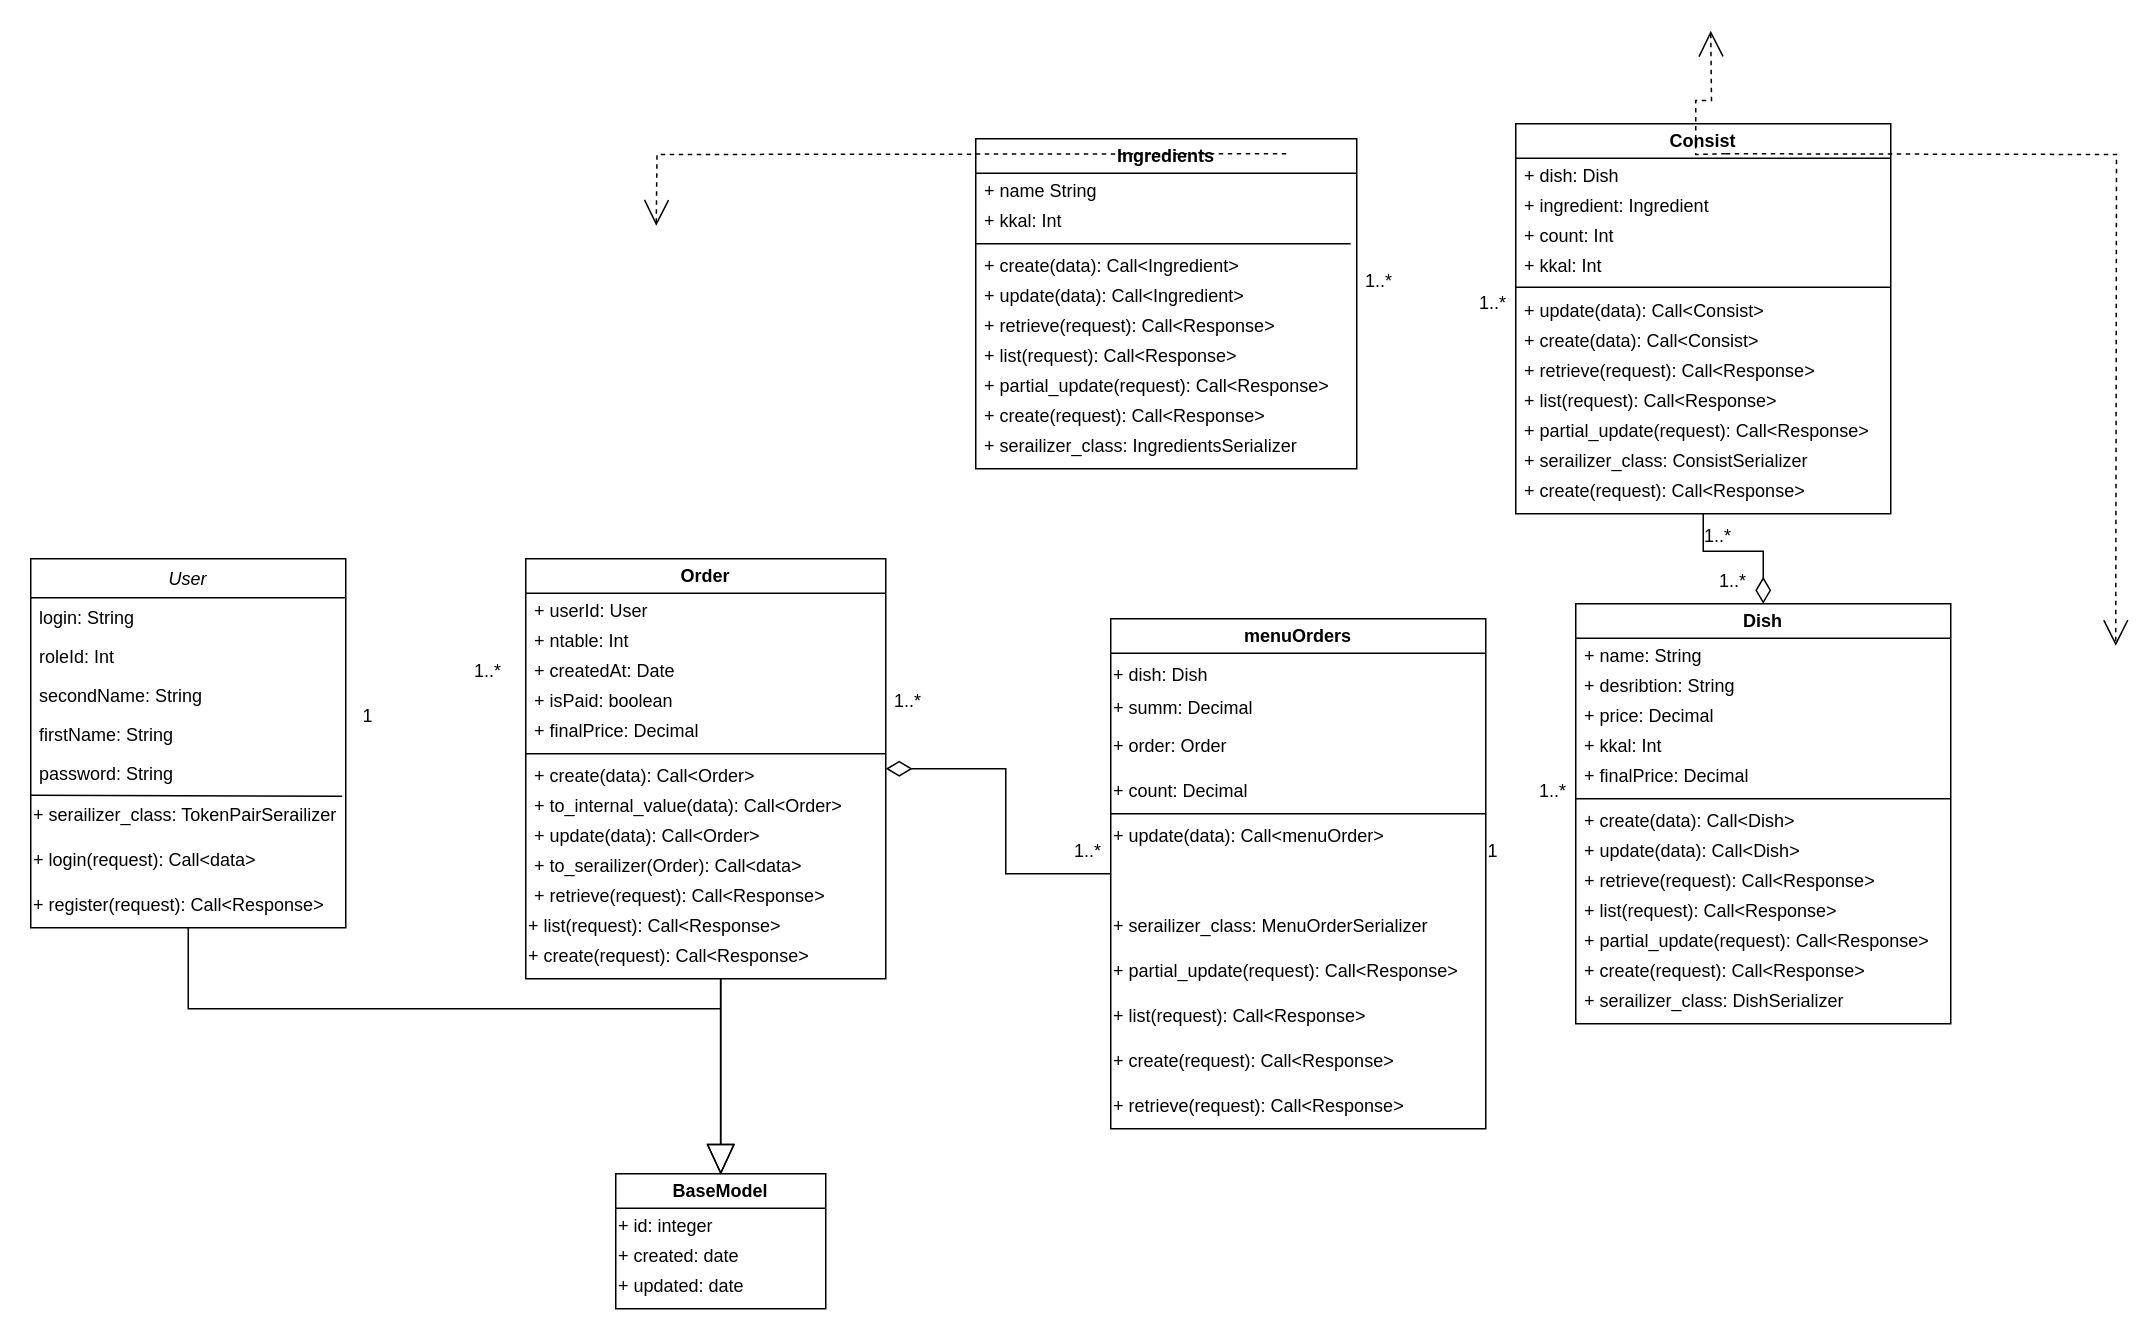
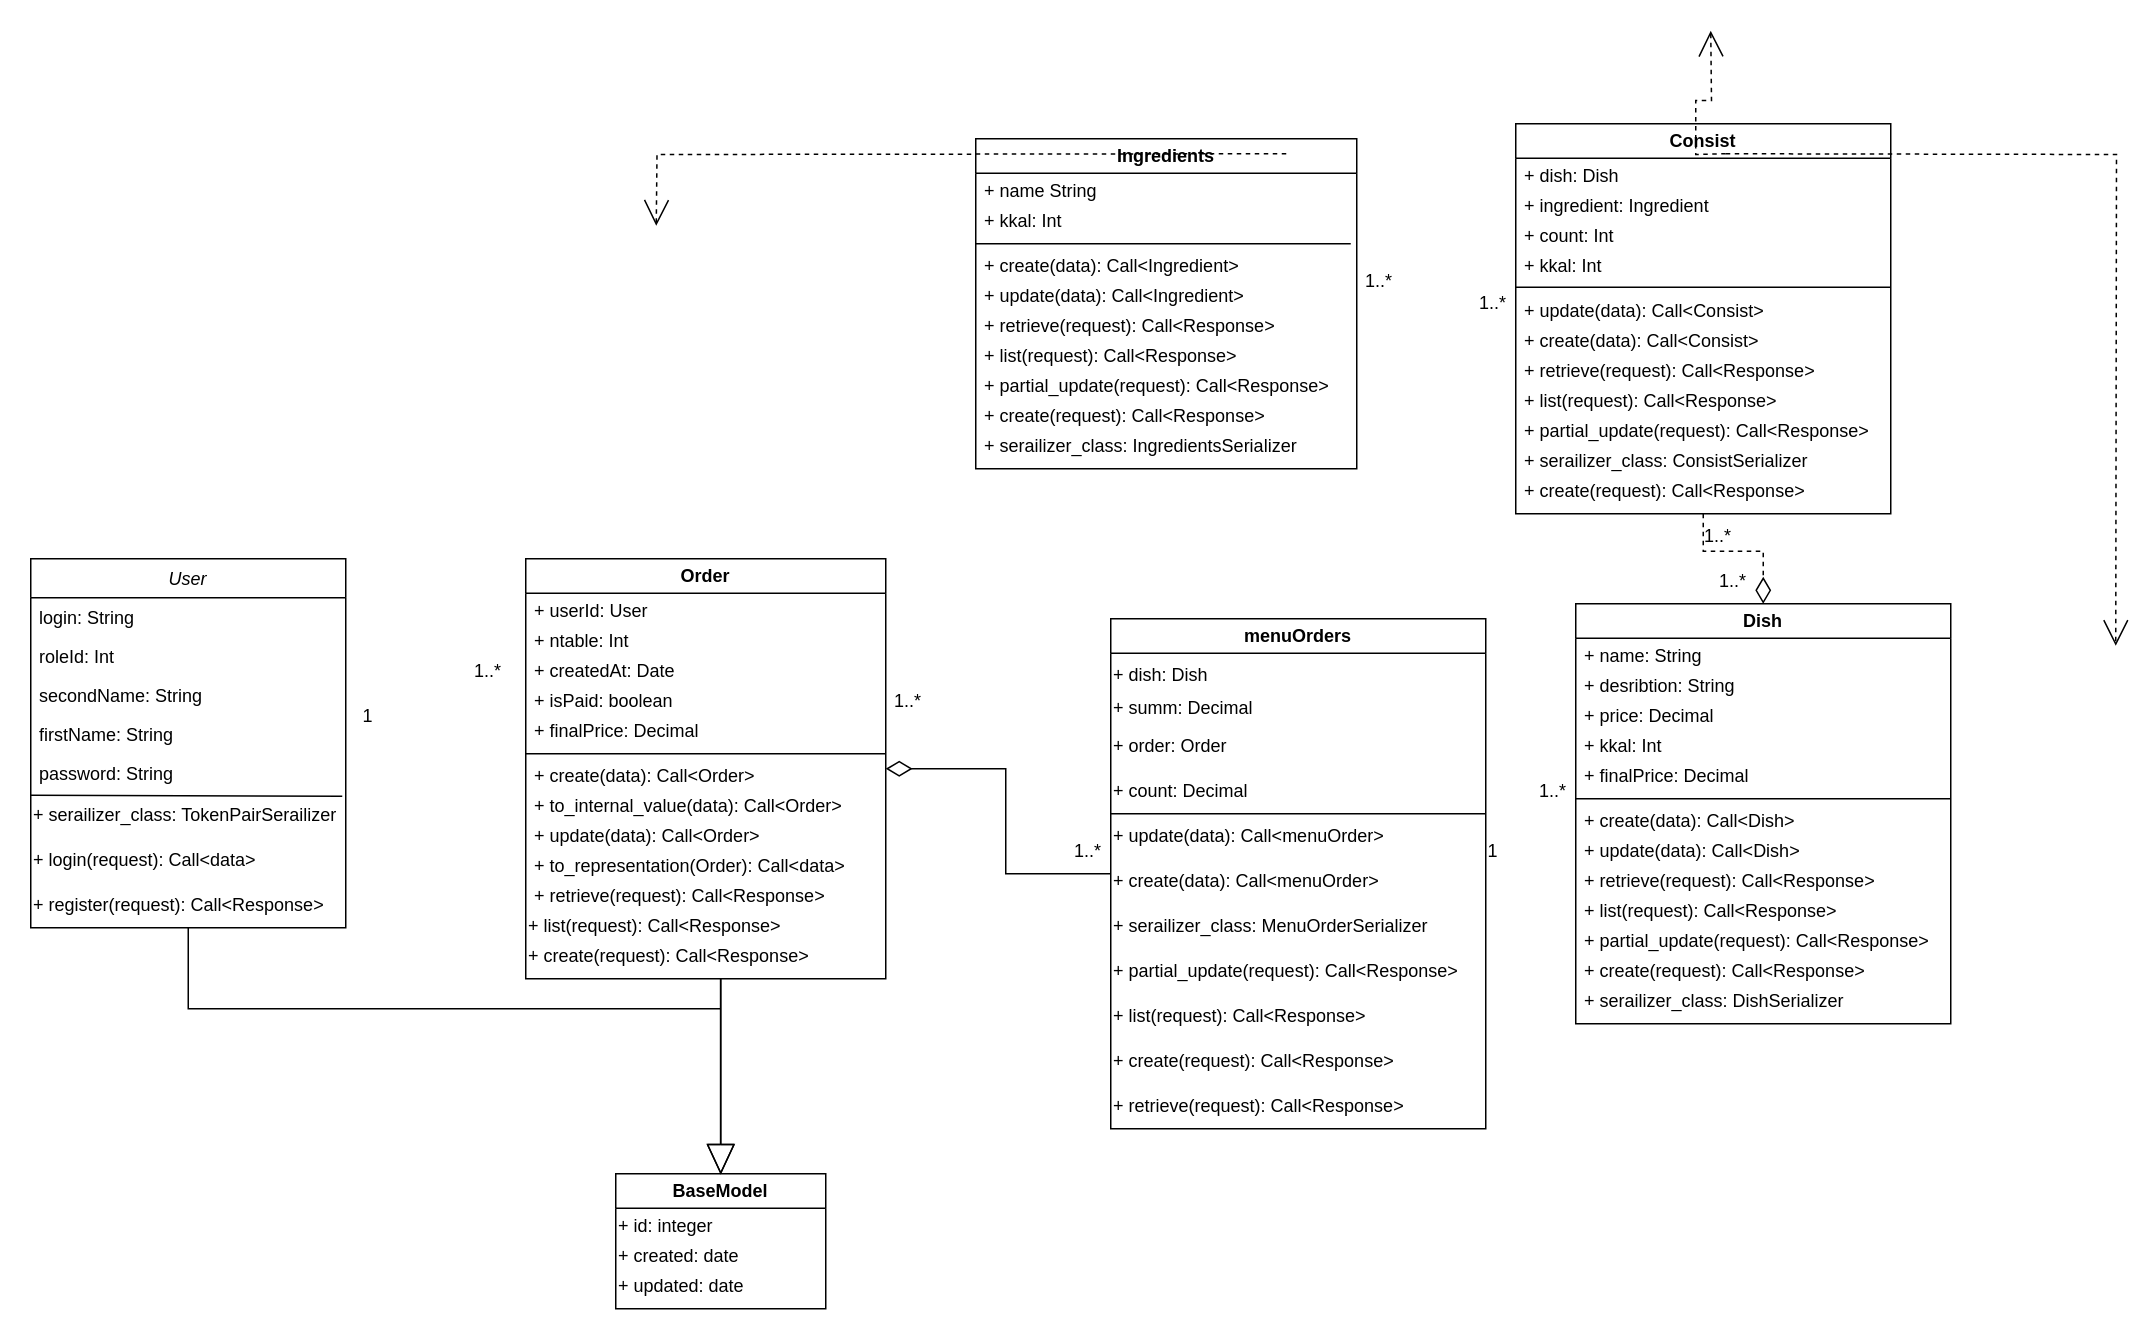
edge "Consist" -> "Dish": style solid -> dashed
node "+ to_serailizer(Order): Call<data>": label "+ to_serailizer(Order): Call<data>" -> "+ to_representation(Order): Call<data>"
node "+ create(data): Call<menuOrder>": added
